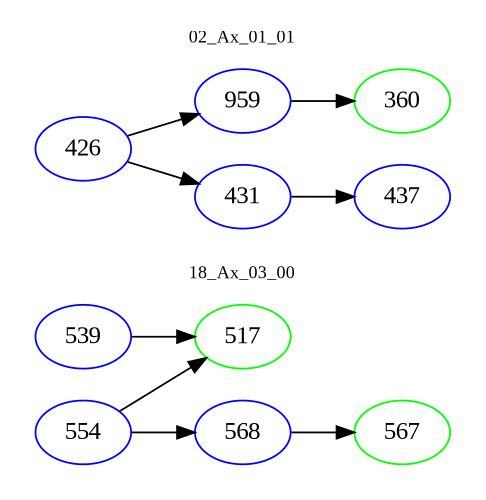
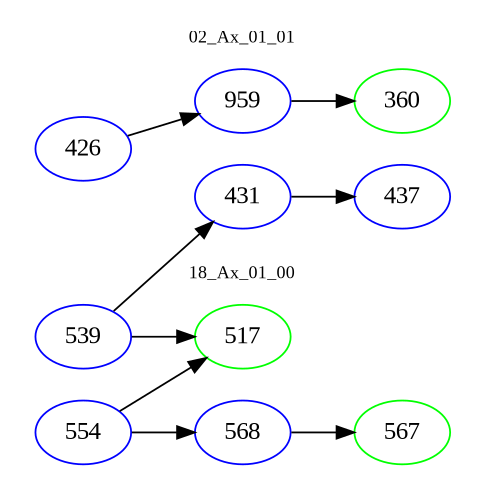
edge "426" -> "431": now "539" -> "431"
cluster "18_Ax_03_00": label "18_Ax_03_00" -> "18_Ax_01_00"
